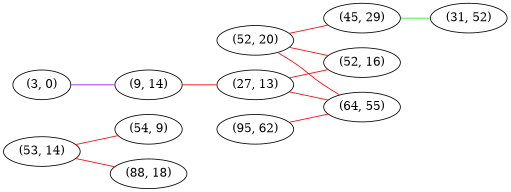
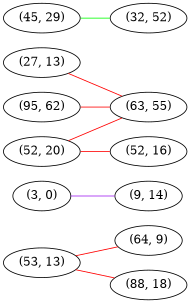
node "(31, 52)": label "(31, 52)" -> "(32, 52)"
edge "(45, 29)" -- "(52, 20)": removed
edge "(52, 16)" -- "(27, 13)": removed
edge "(9, 14)" -- "(27, 13)": removed
node "(64, 55)": label "(64, 55)" -> "(63, 55)"
node "(54, 9)": label "(54, 9)" -> "(64, 9)"
node "(53, 14)": label "(53, 14)" -> "(53, 13)"
